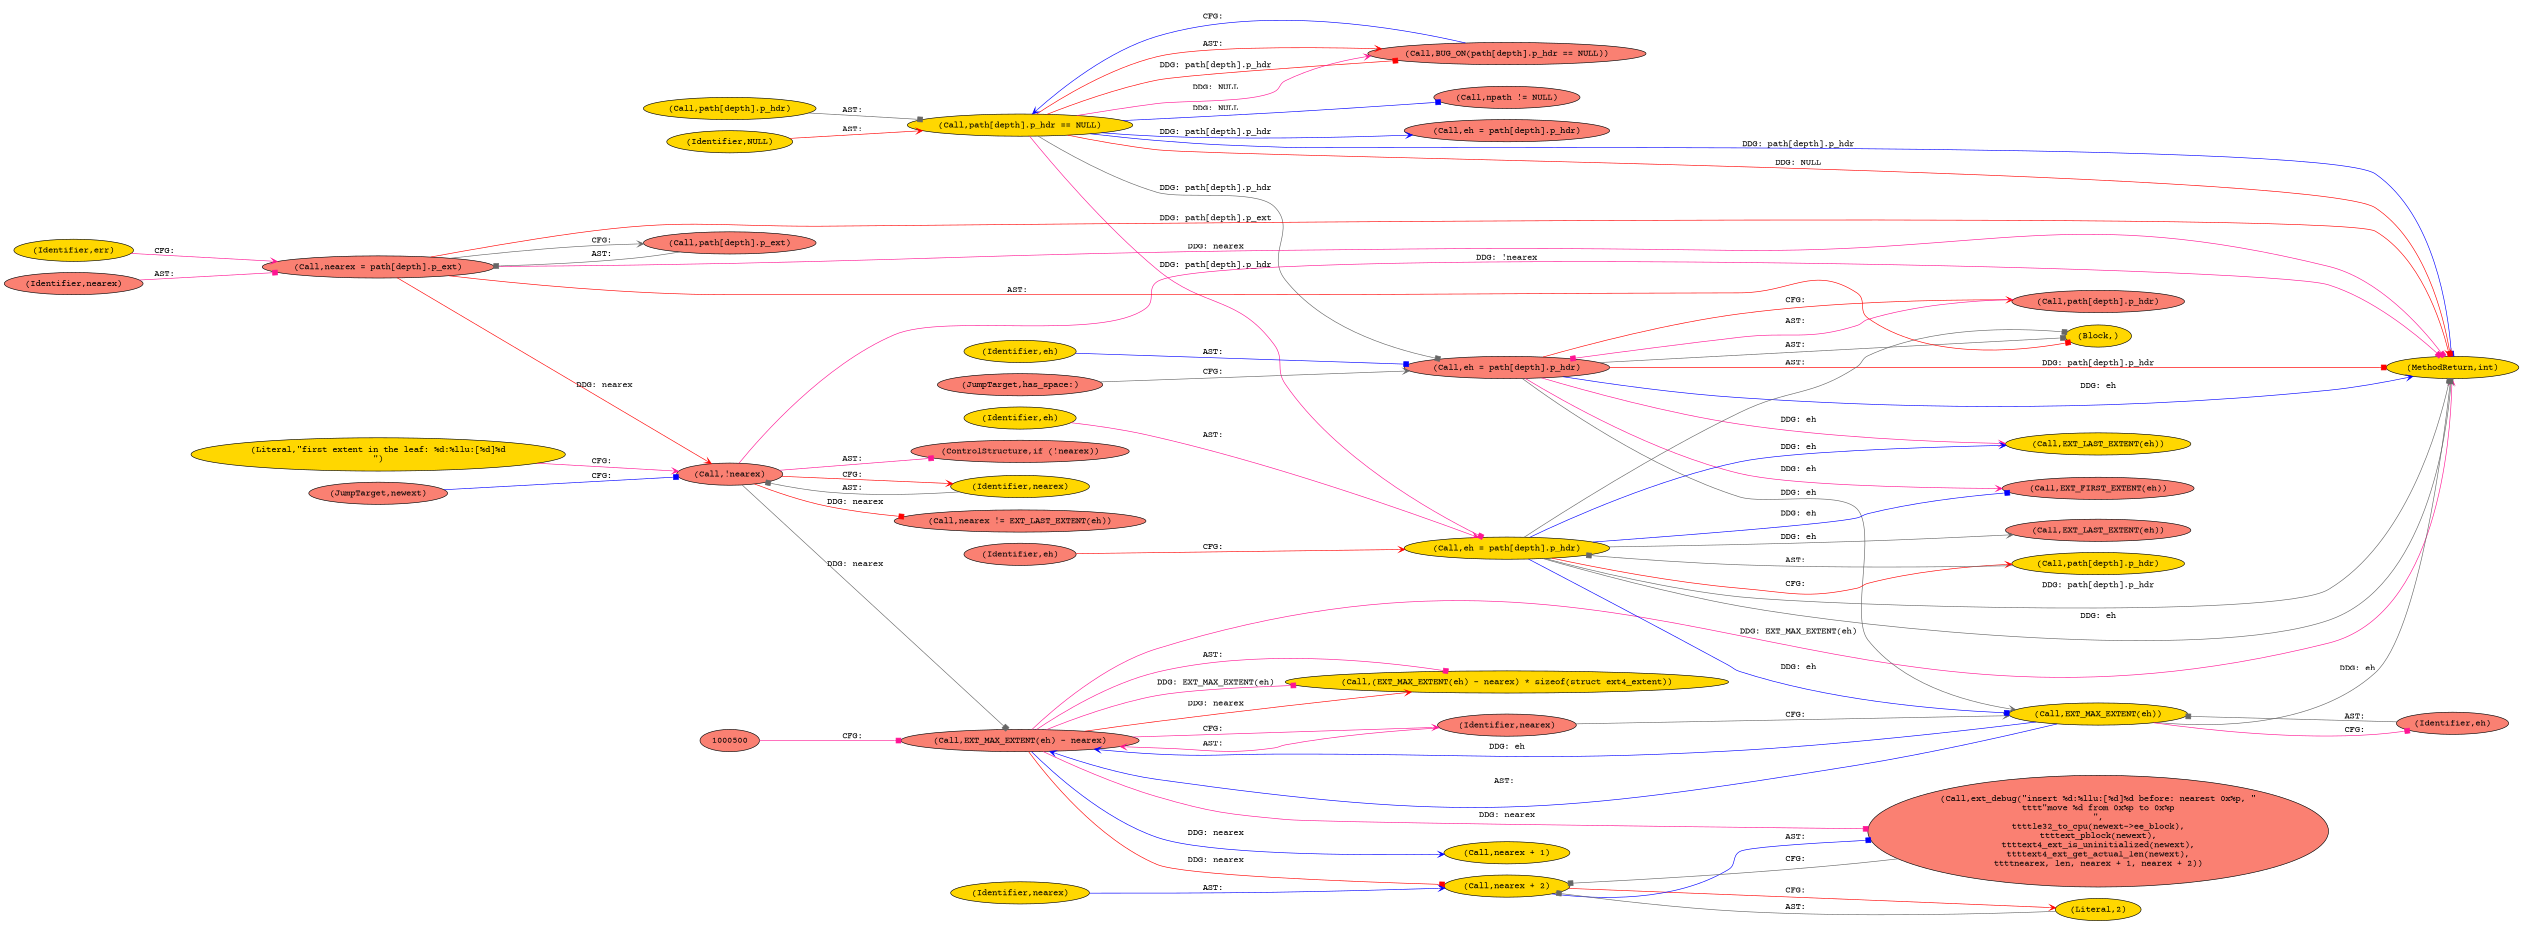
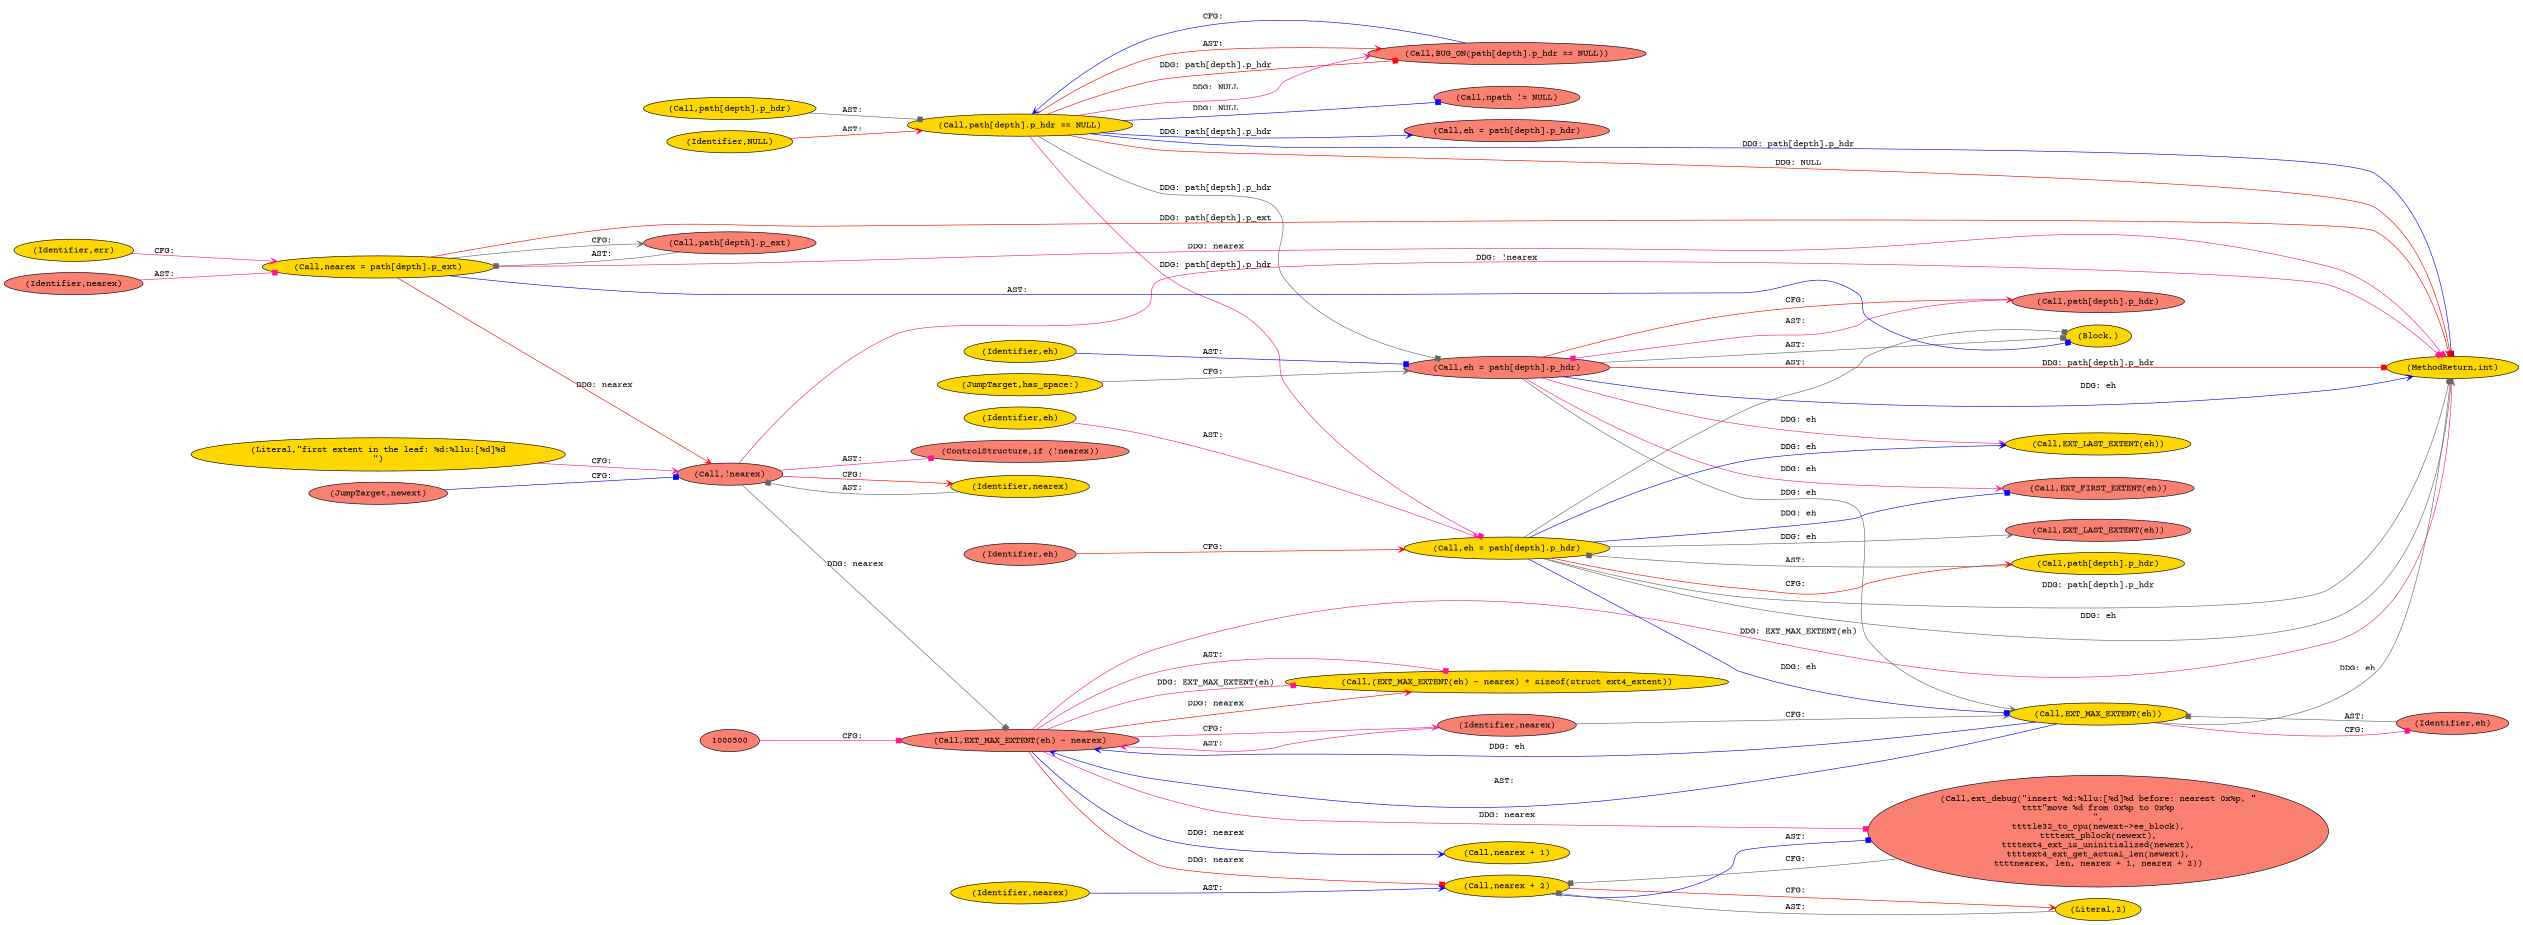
node "(Call,nearex = path[depth].p_ext)": fillcolor salmon -> gold
edge "(Call,nearex = path[depth].p_ext)" -> "(Block,)": color red -> blue
node "(JumpTarget,has_space:)": fillcolor salmon -> gold
node "(Call,nearex != EXT_LAST_EXTENT(eh))": removed
